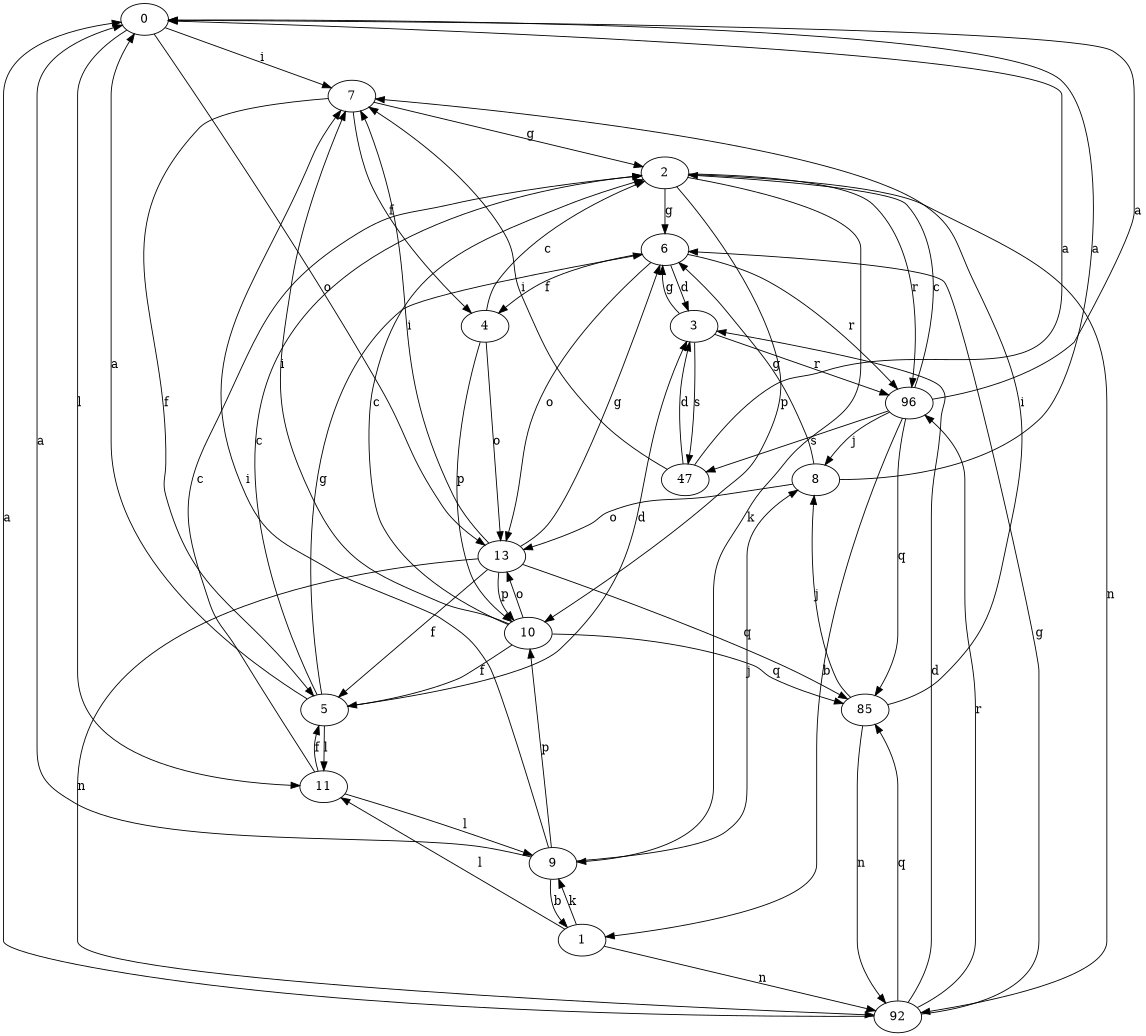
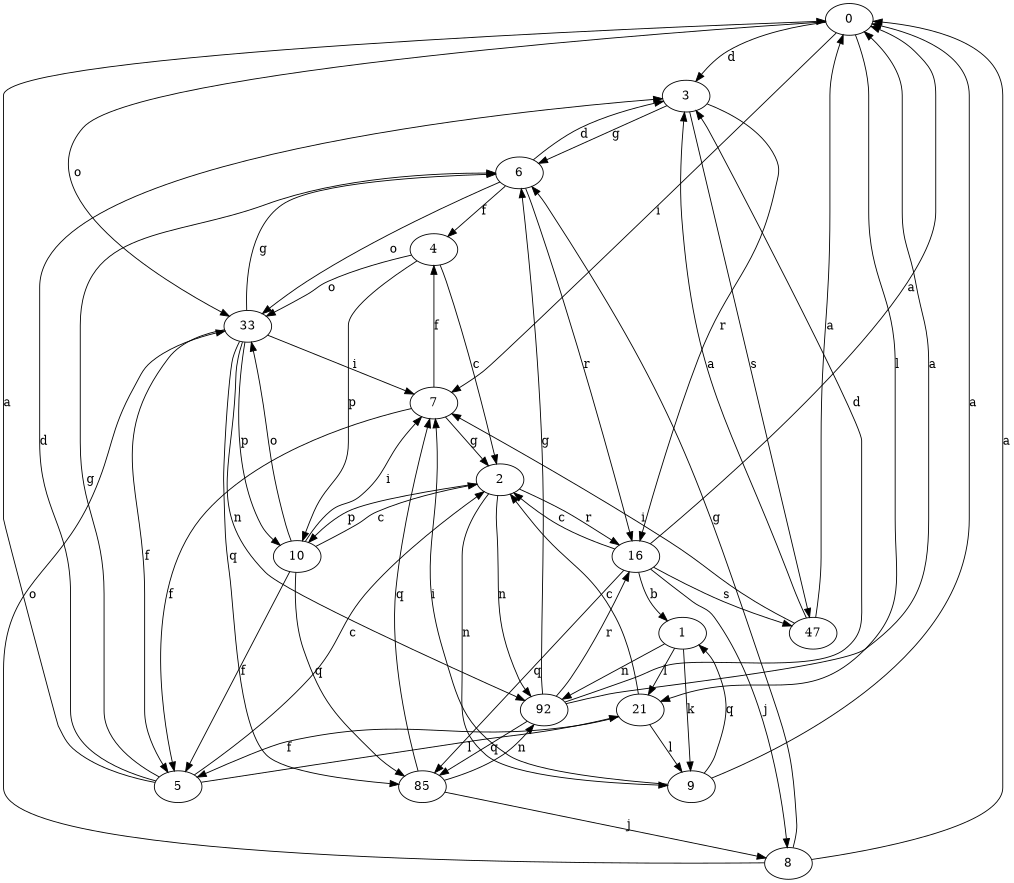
edge "0" -> "3": added, label "d"
edge "2" -> "6": removed, label "g"
edge "47" -> "3": label "d" -> "a"
node "96": label "96" -> "16"
edge "85" -> "7": label "i" -> "q"
edge "2" -> "9": label "k" -> "n"
node "13": label "13" -> "33"
edge "9" -> "8": removed, label "j"
edge "9" -> "10": removed, label "p"
node "11": label "11" -> "21"
edge "9" -> "1": label "b" -> "q"
